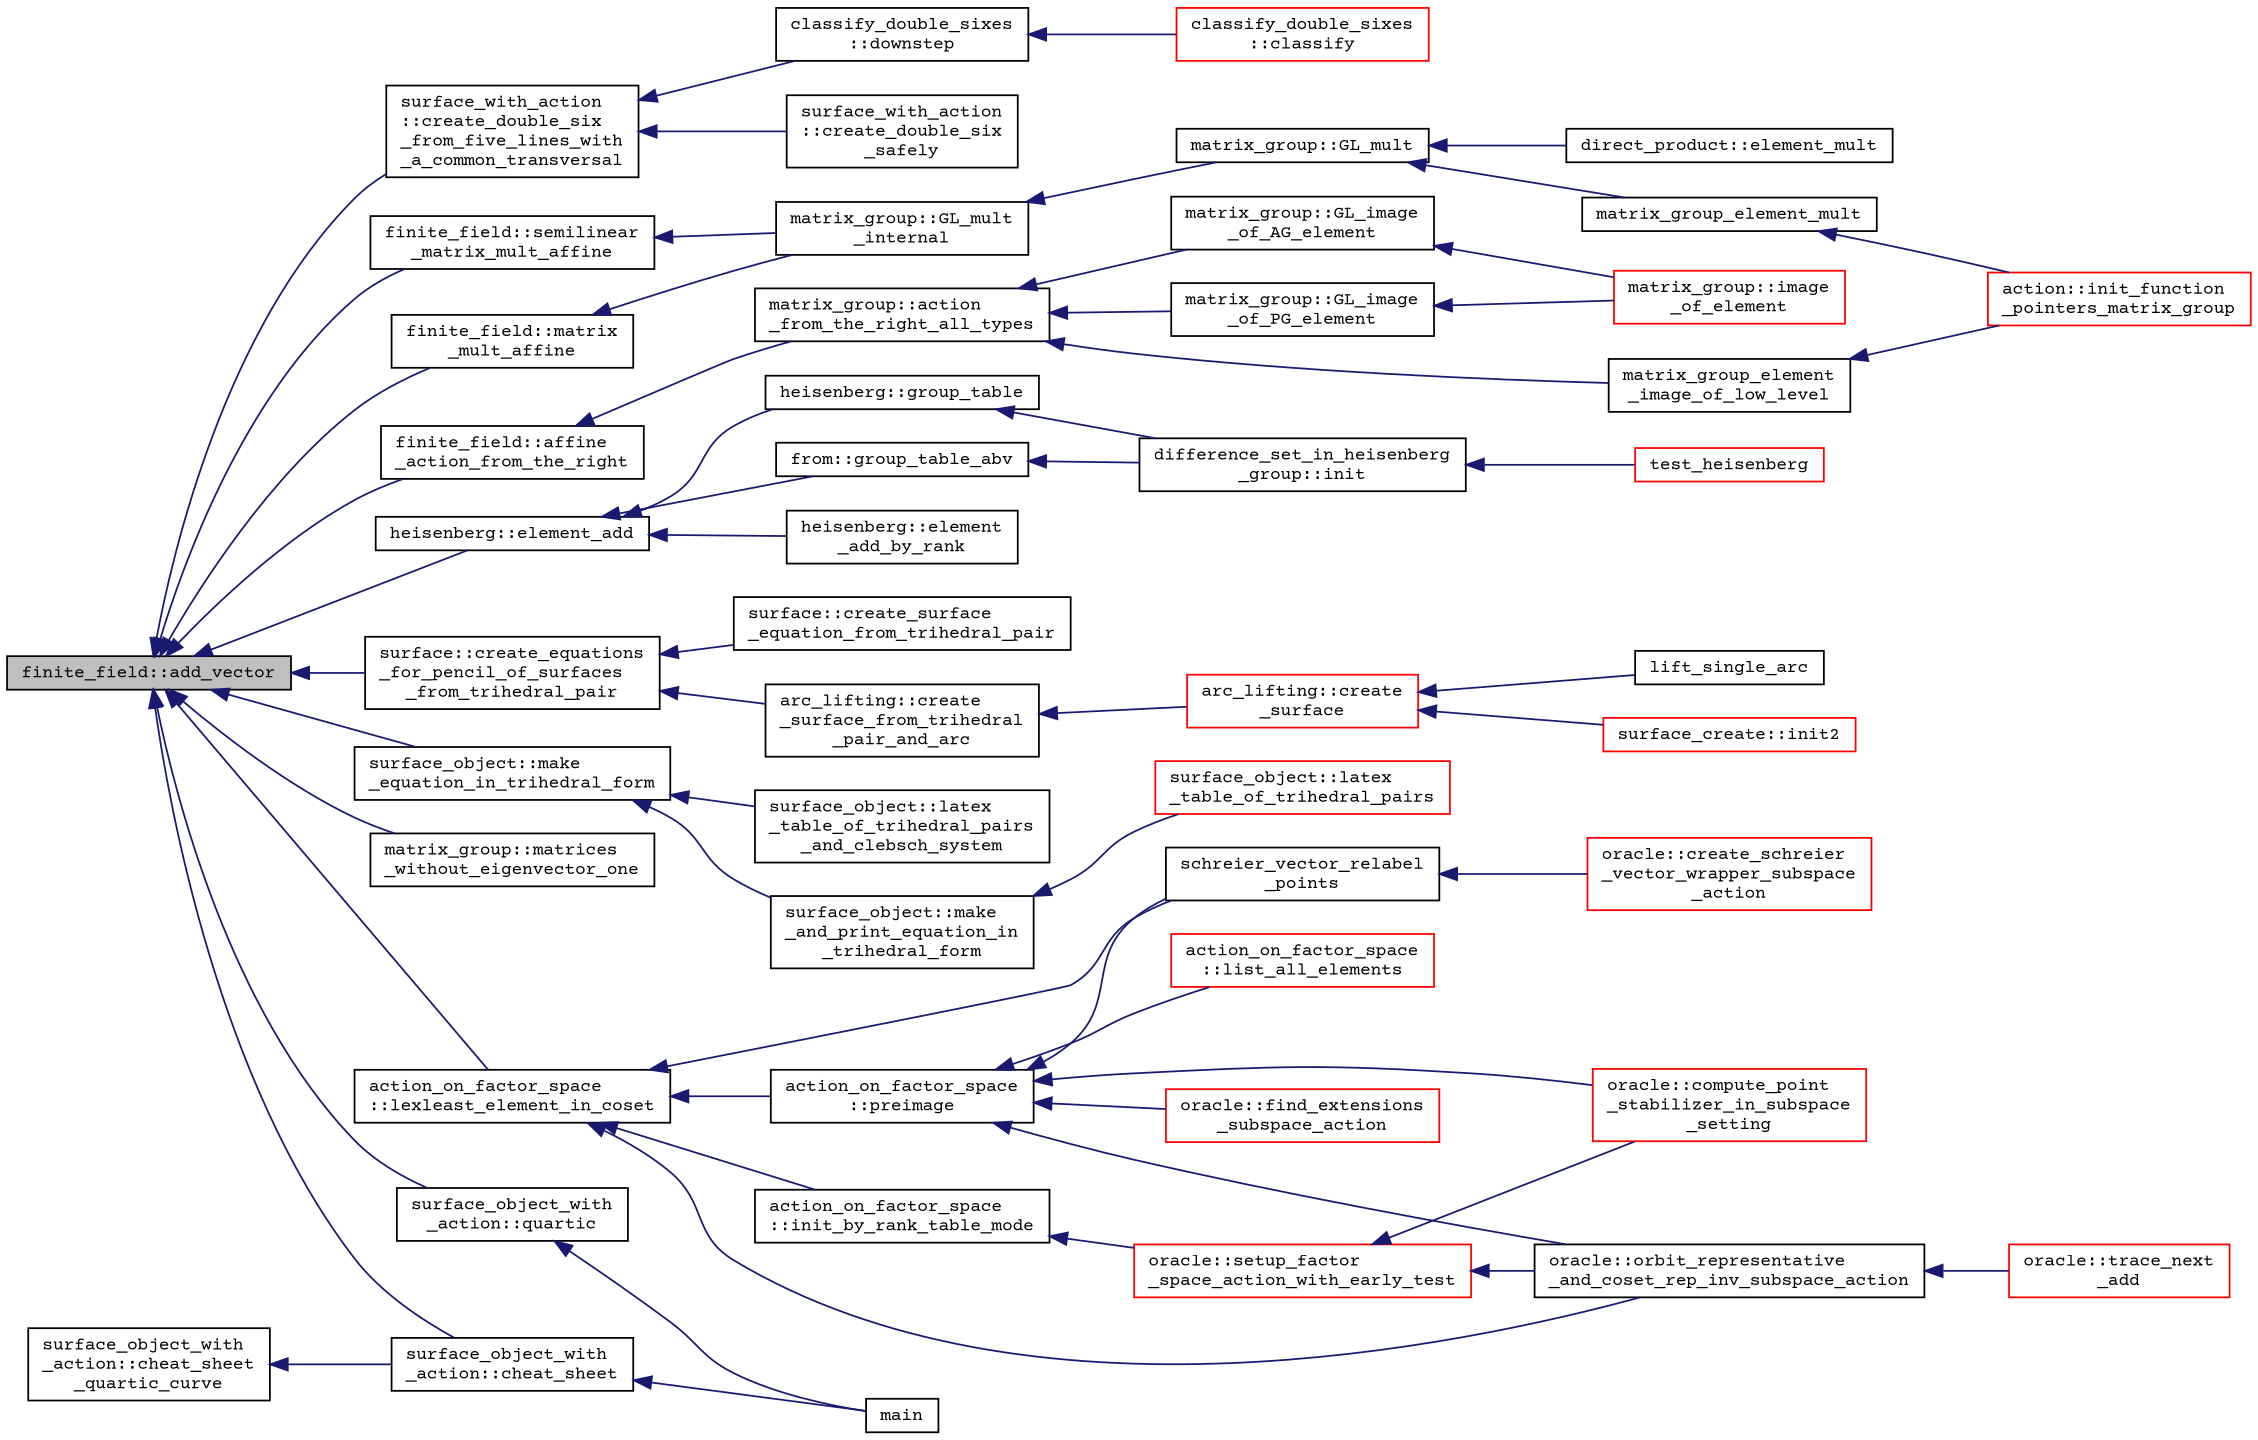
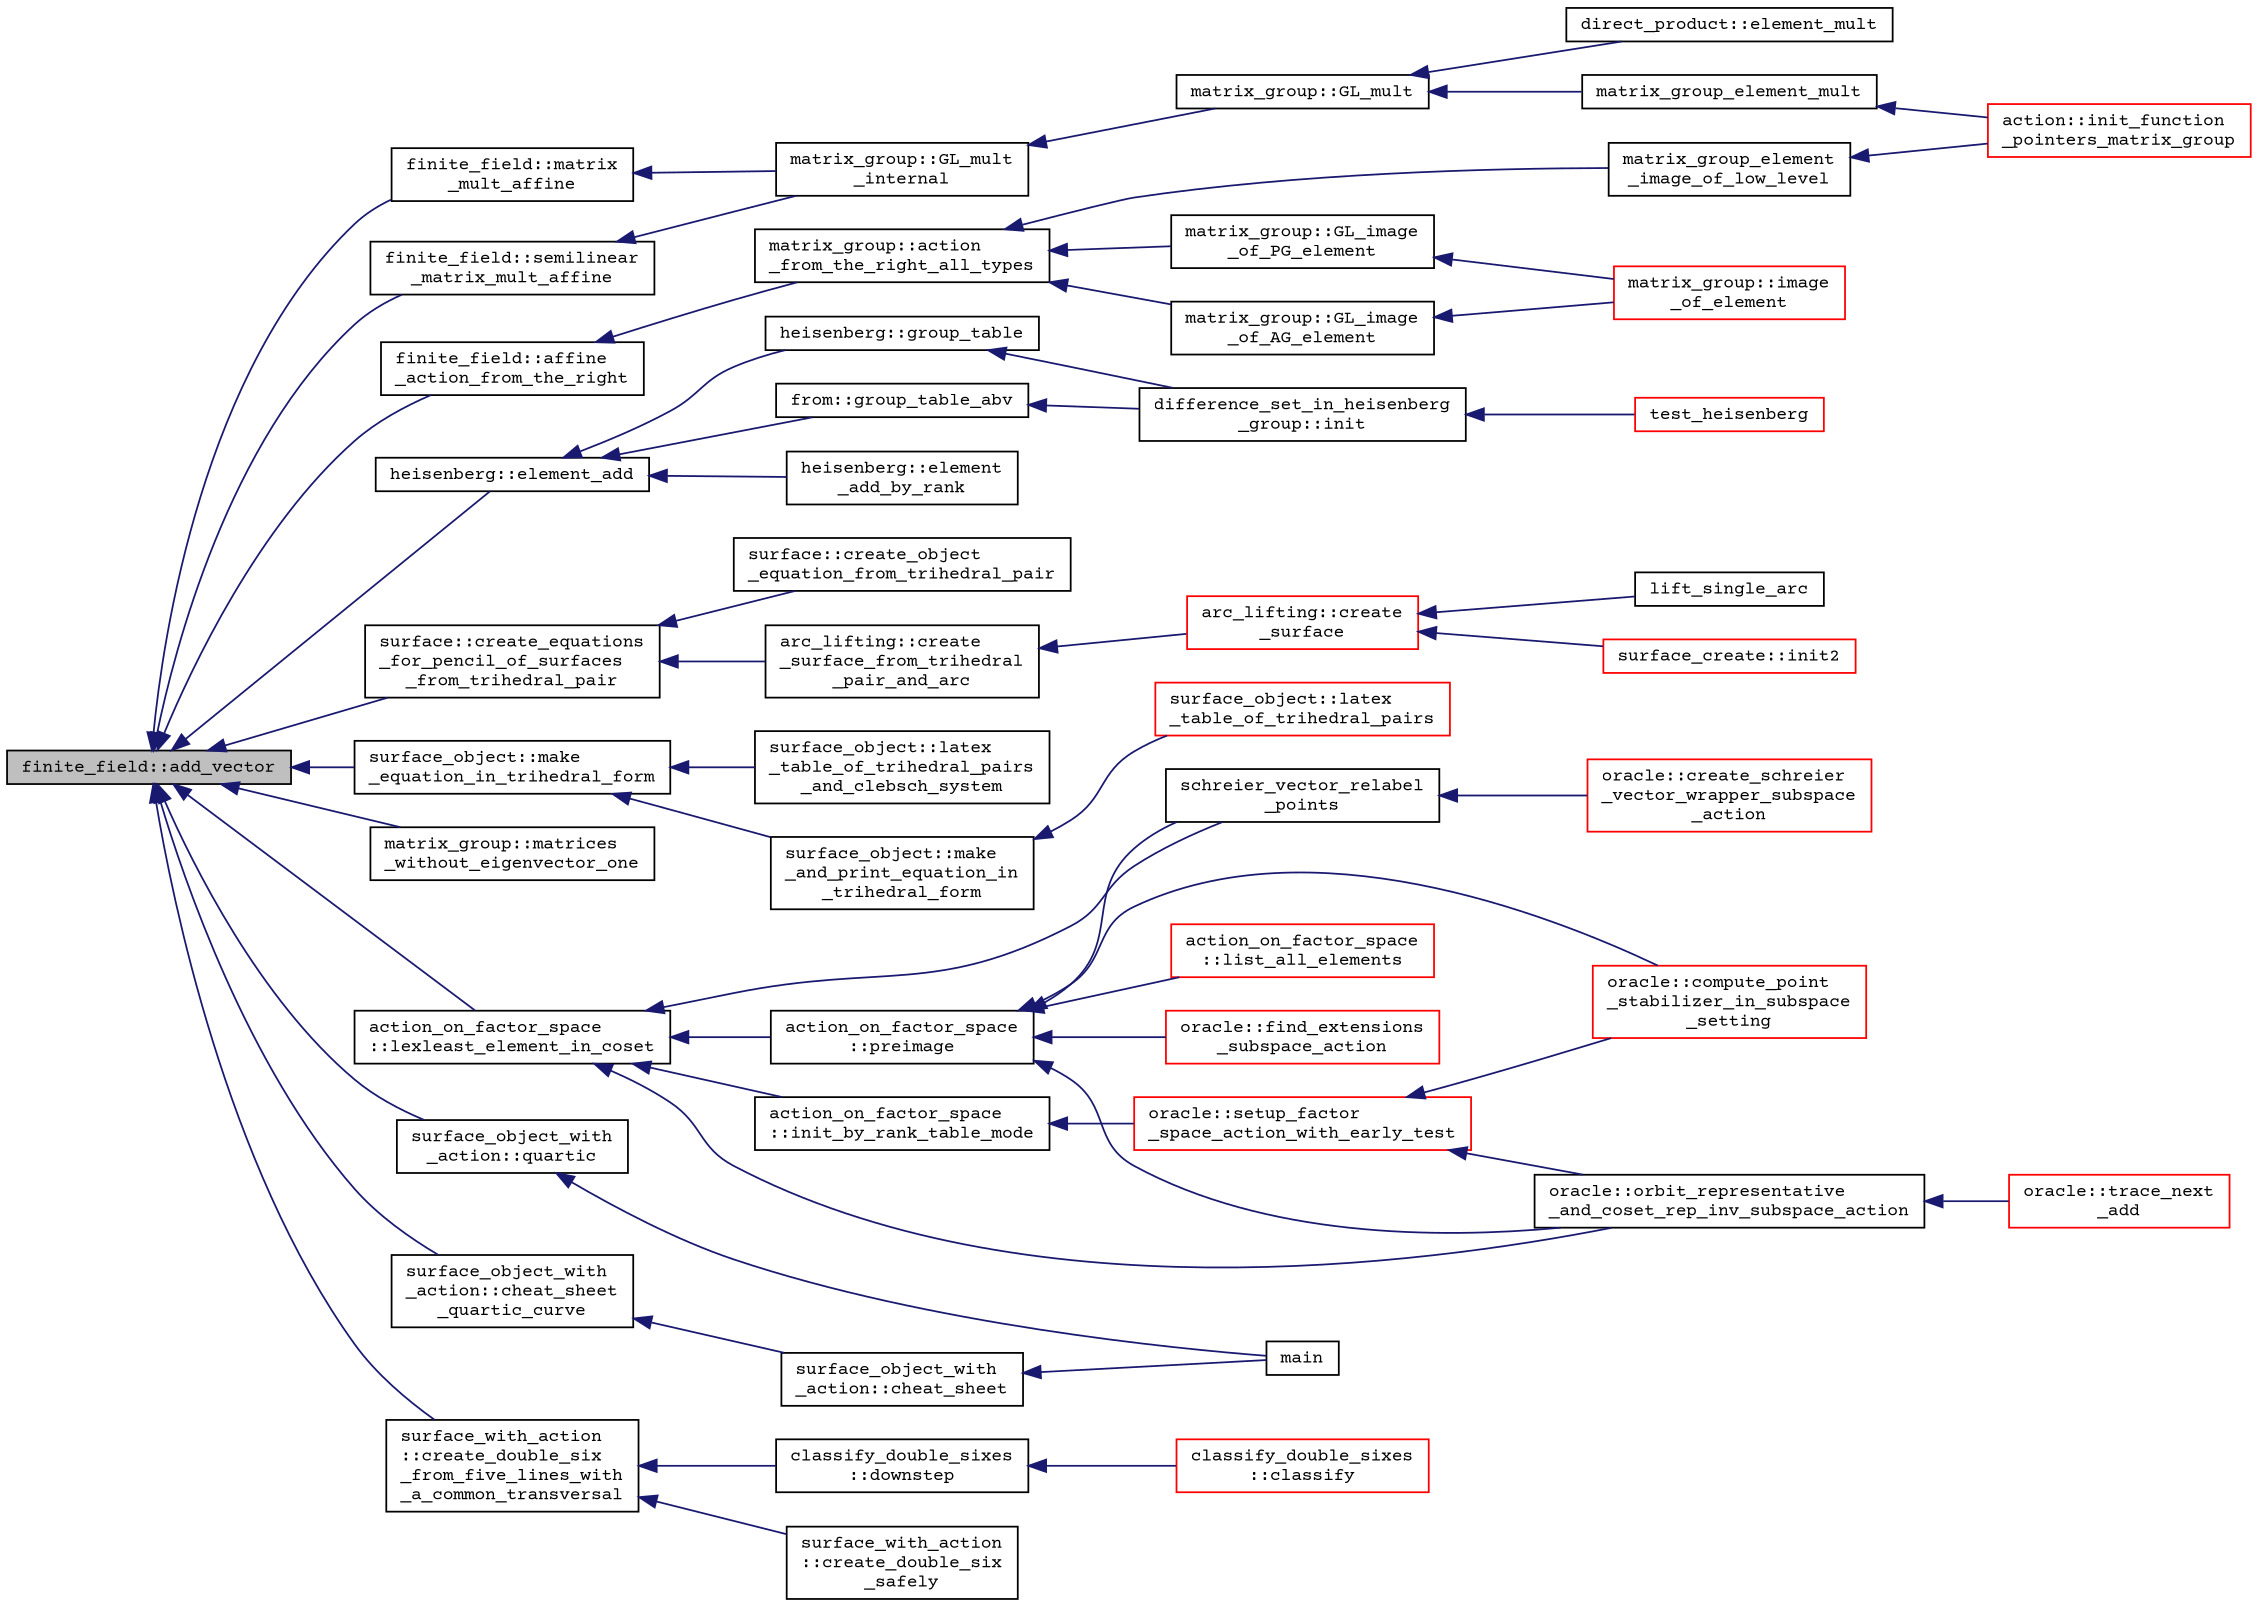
node "surface::create_surface _equation_from_trihedral_pair": label "surface::create_surface _equation_from_trihedral_pair" -> "surface::create_object _equation_from_trihedral_pair"
edge "surface_object_with _action::cheat_sheet" -> "finite_field::add_vector": now "surface_object_with _action::cheat_sheet _quartic_curve" -> "finite_field::add_vector"
